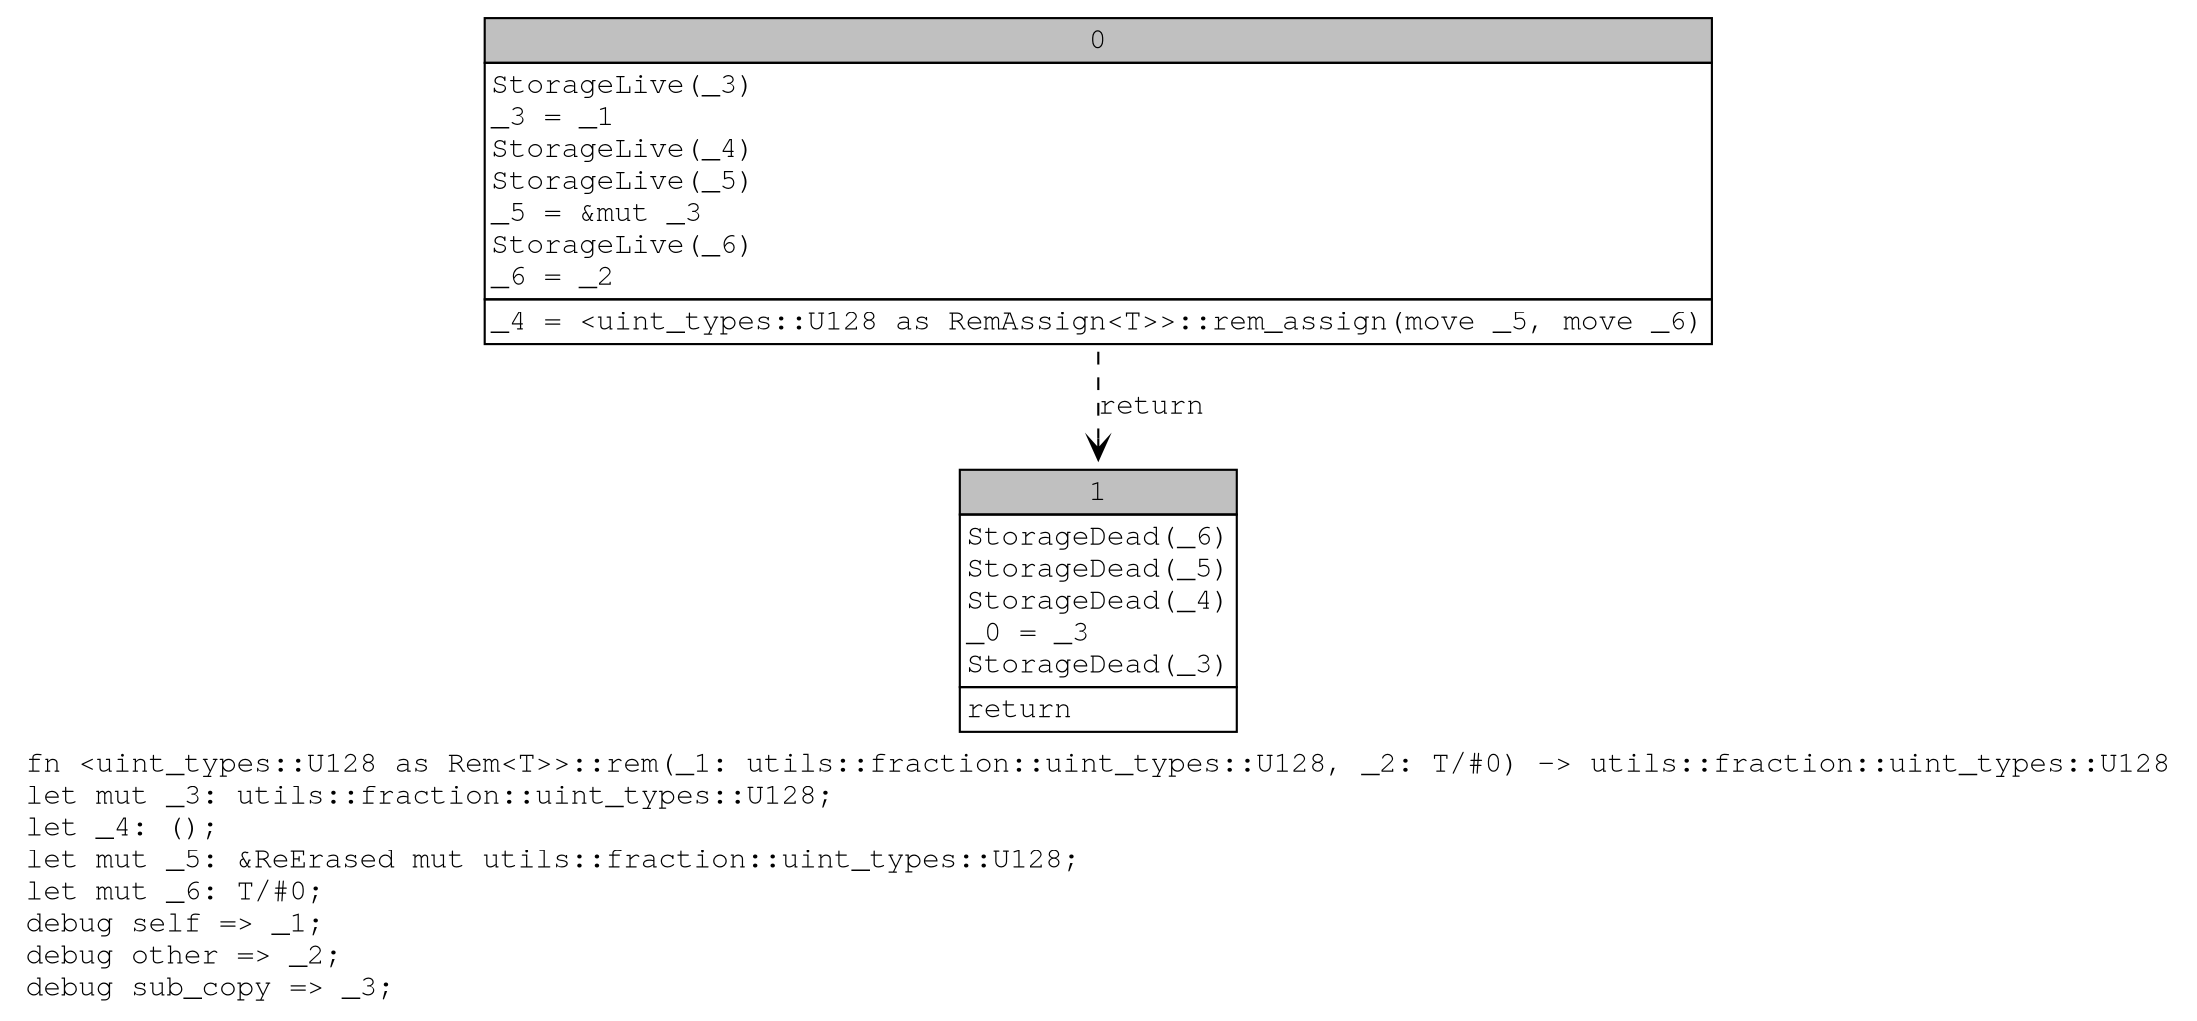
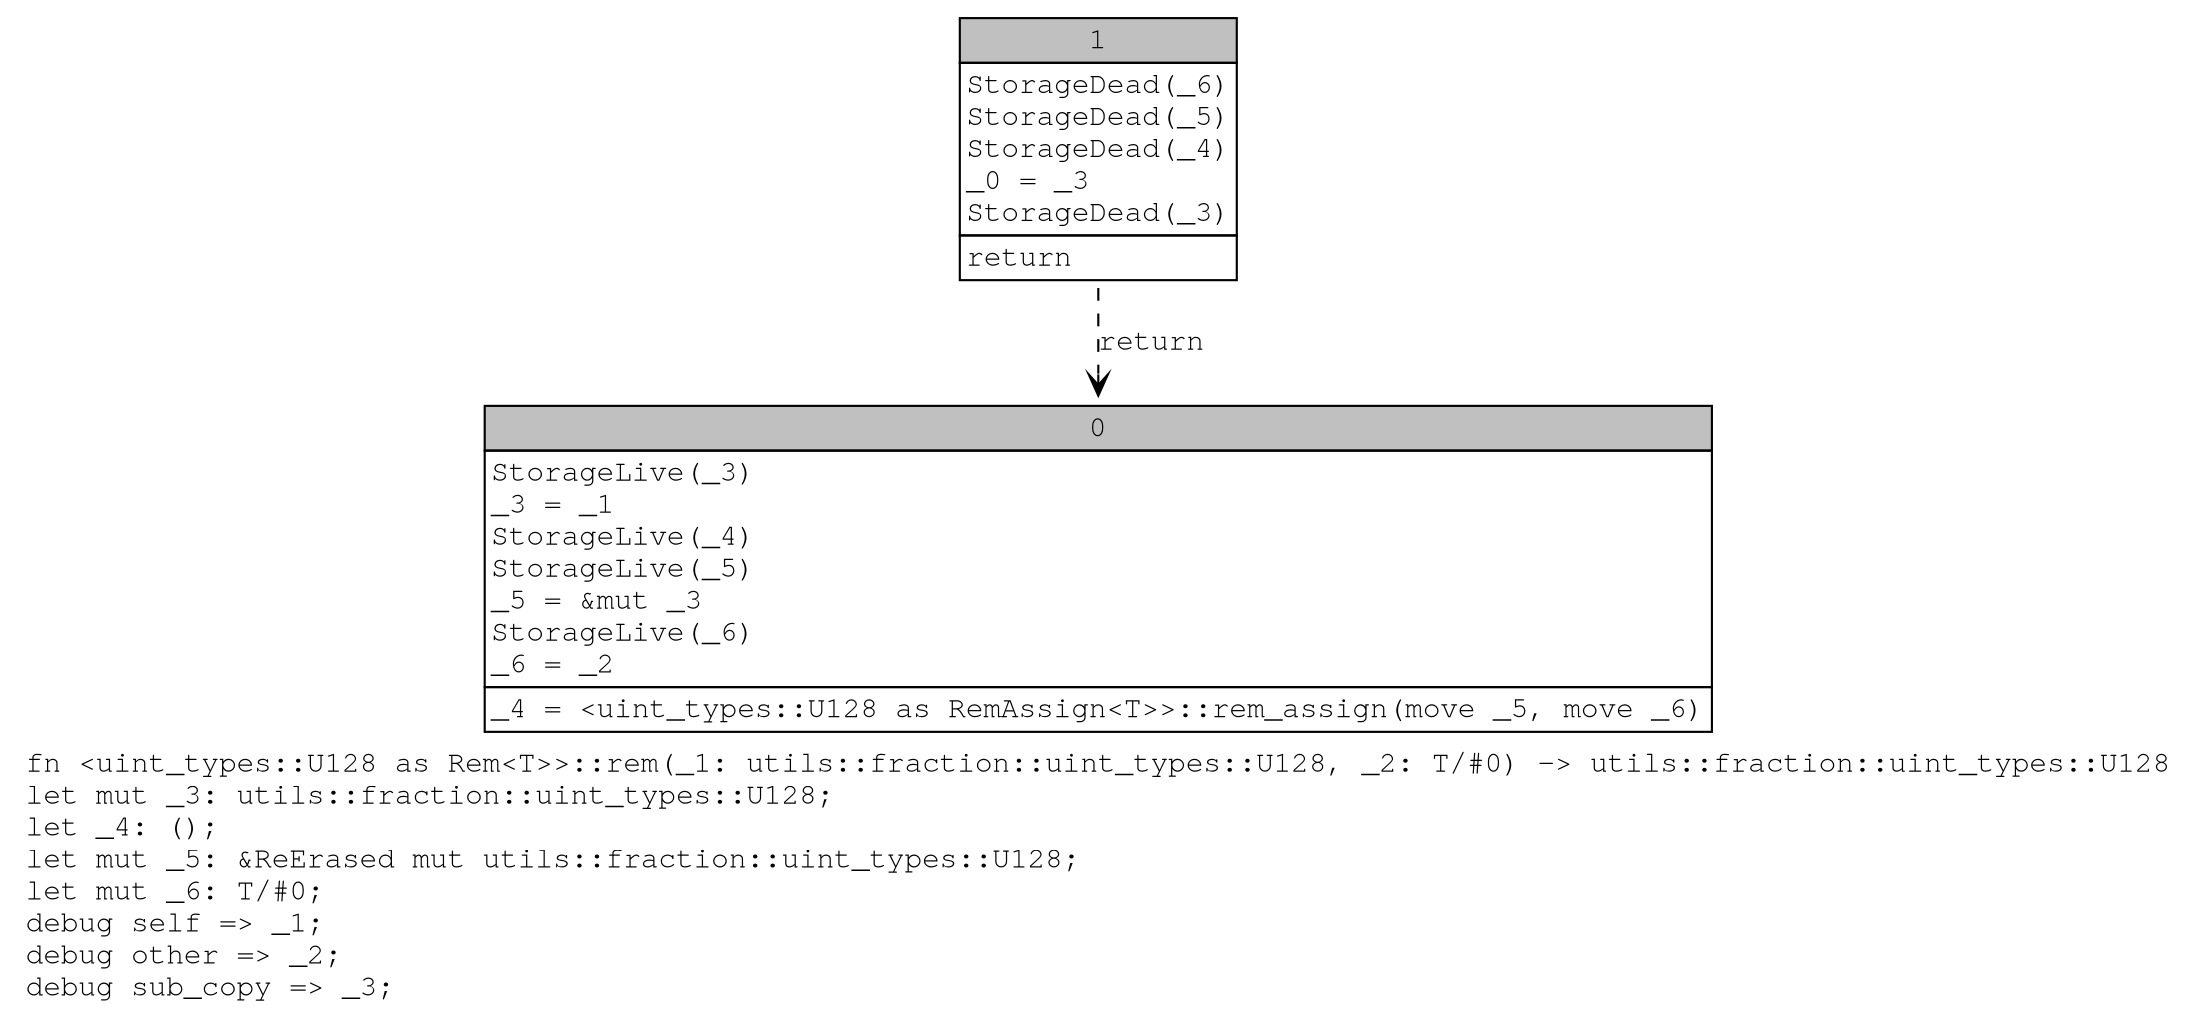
edge "0" -> "1": reversed
